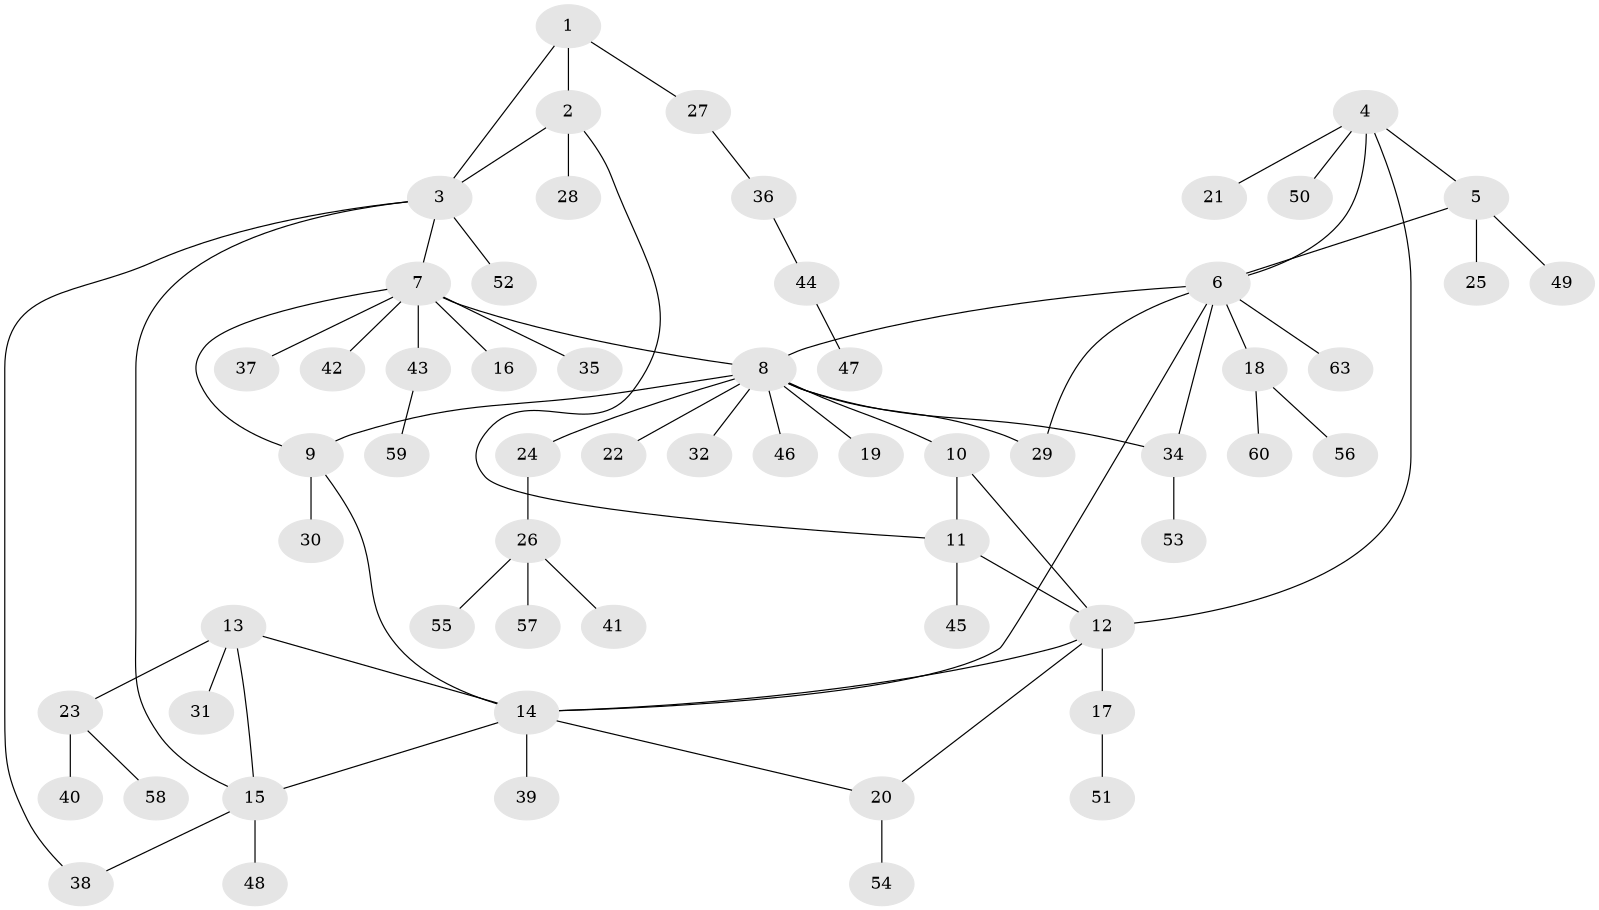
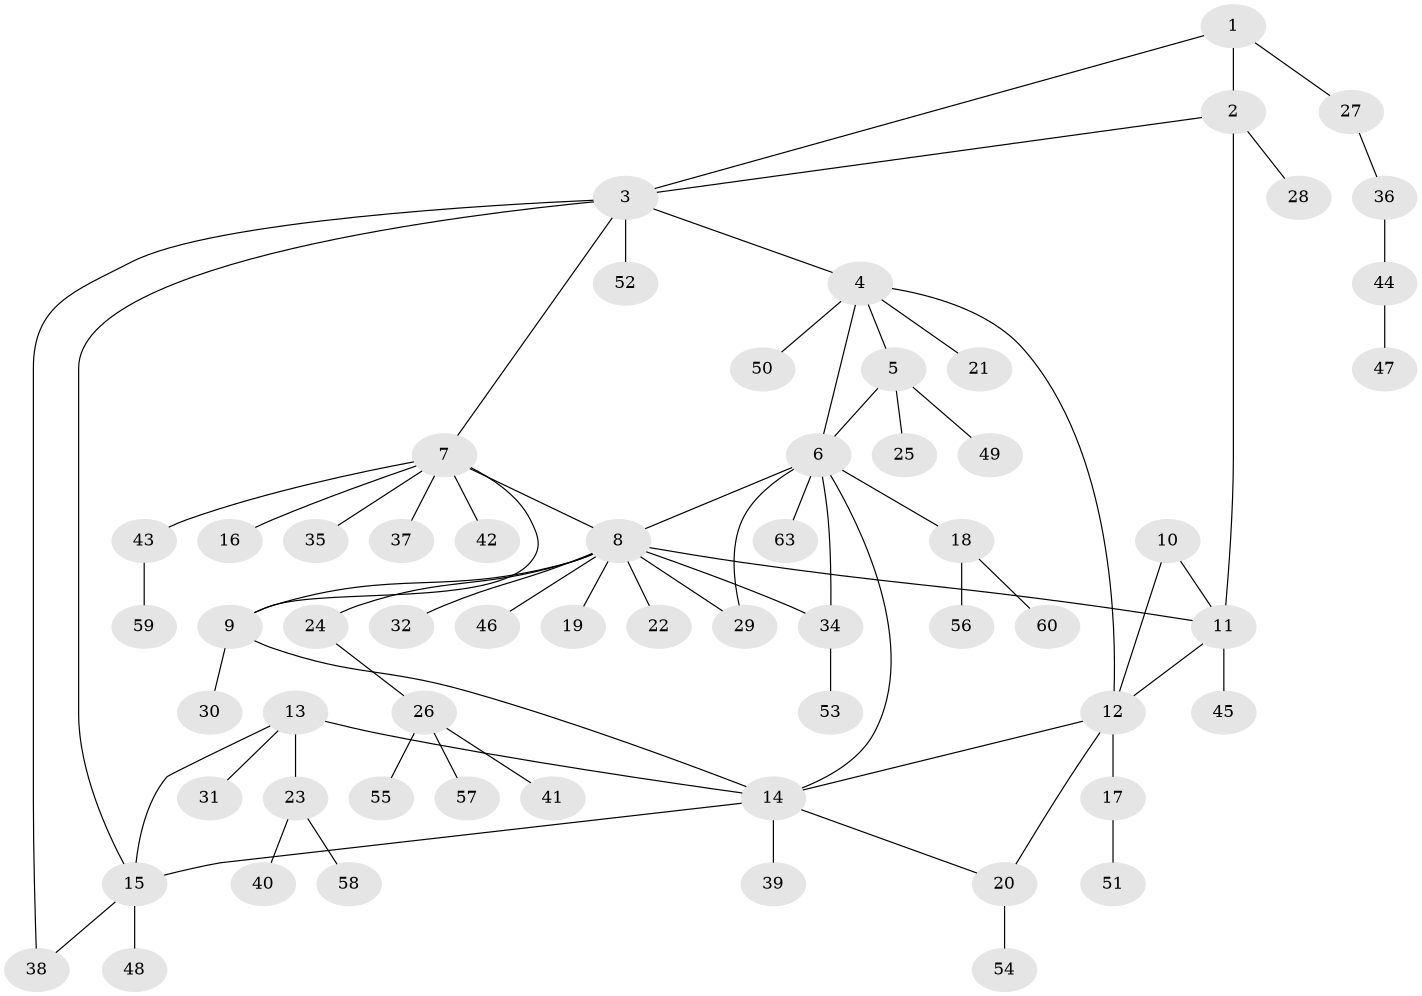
edge "3" -- "4": added
edge "8" -- "10": now "8" -- "11"
